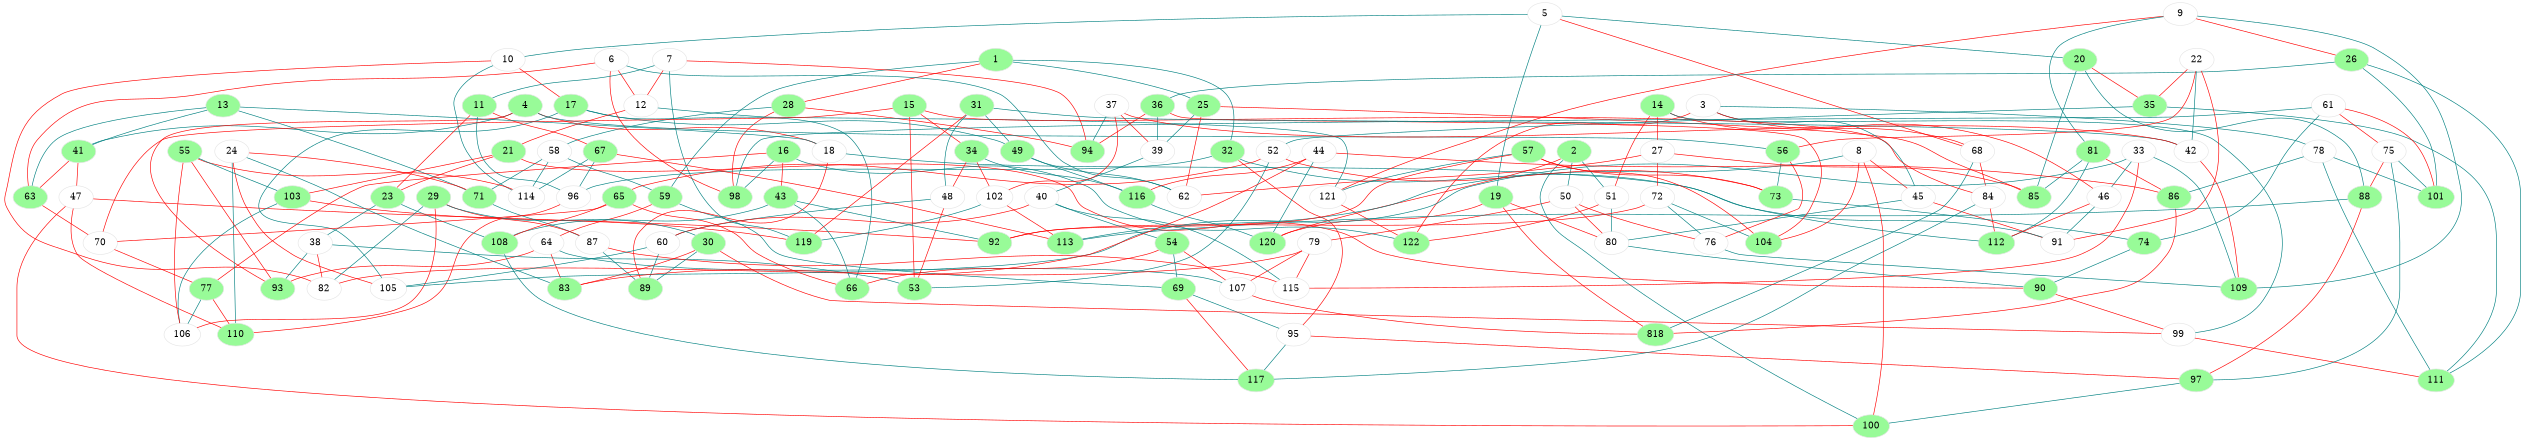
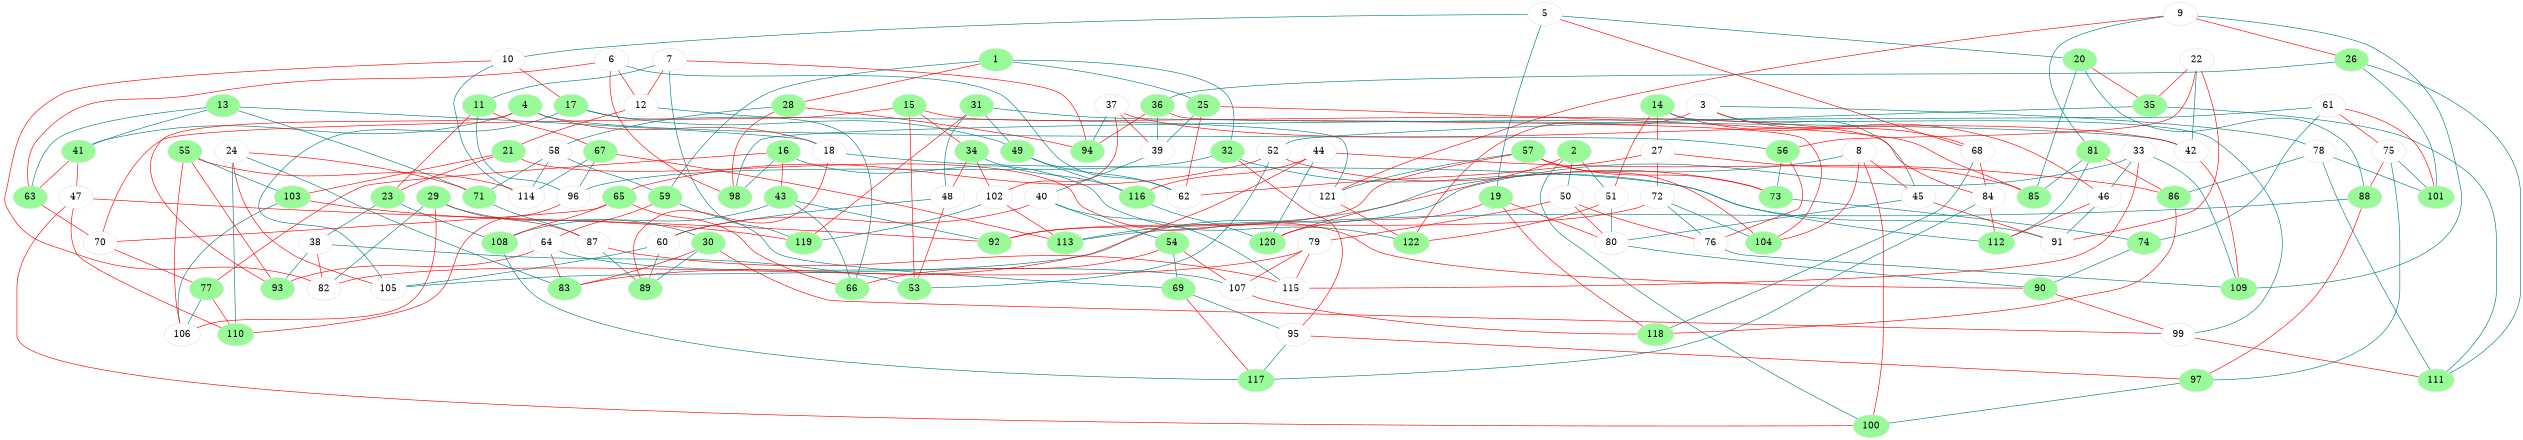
node "818": label "818" -> "118"
